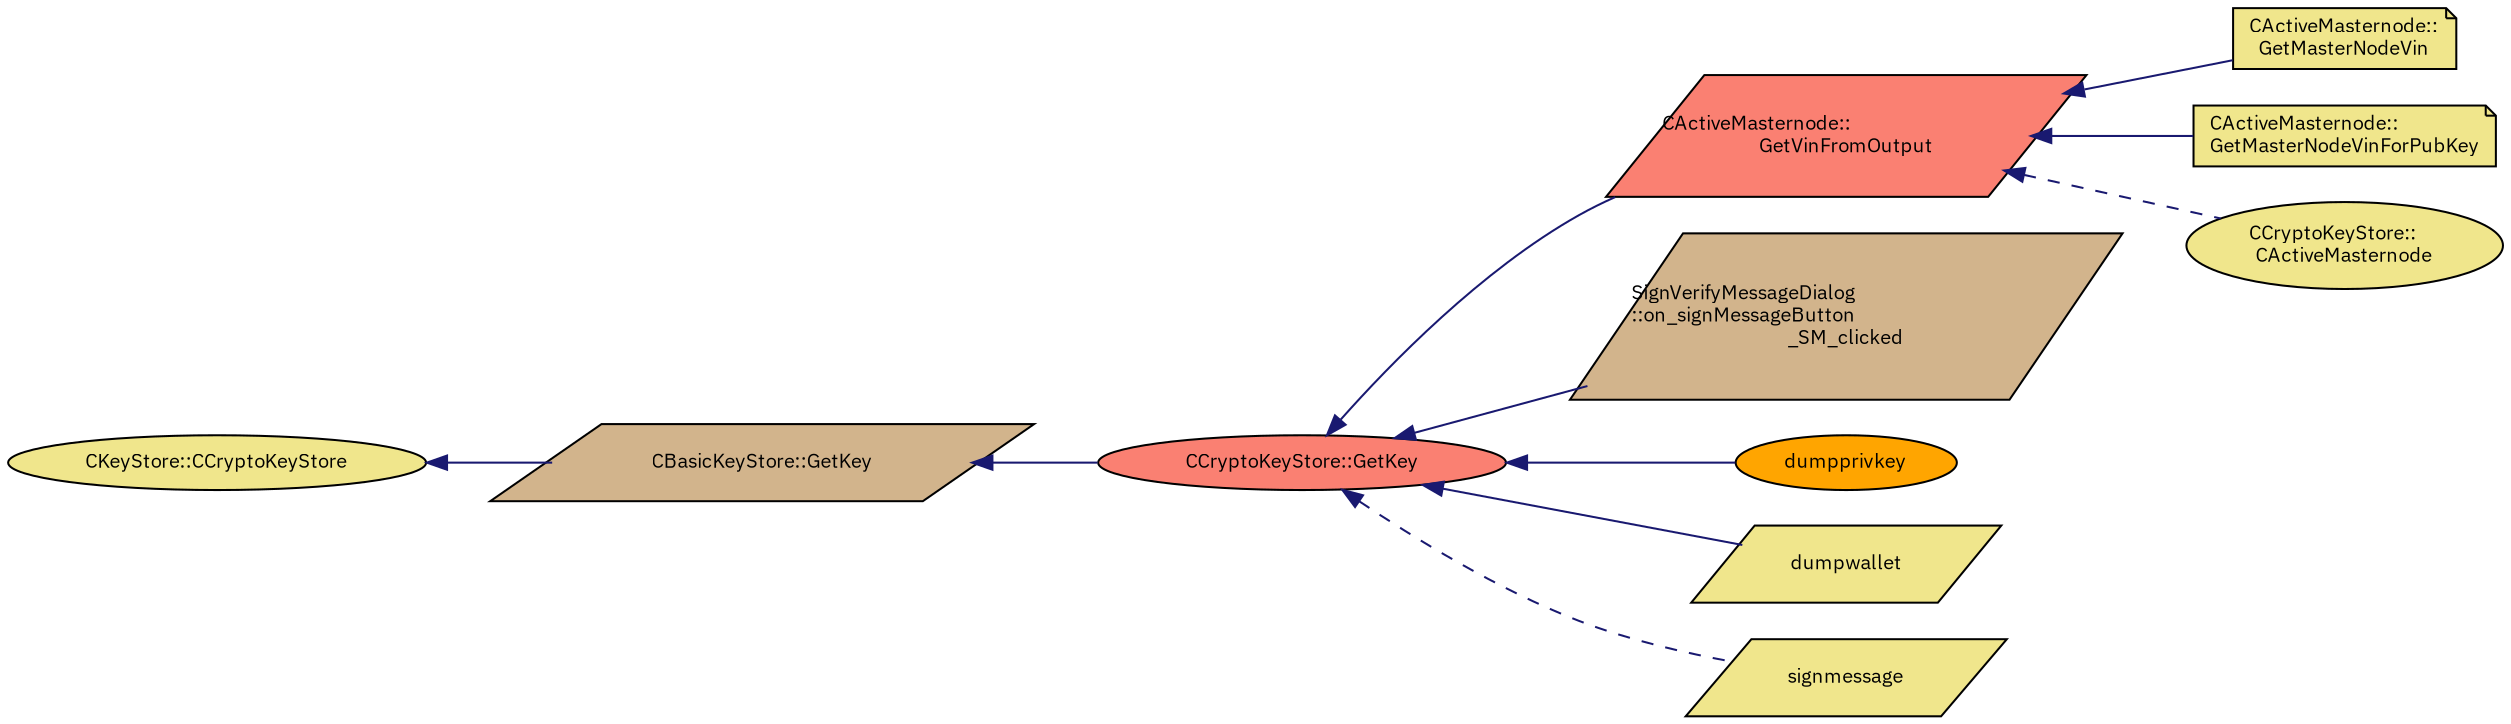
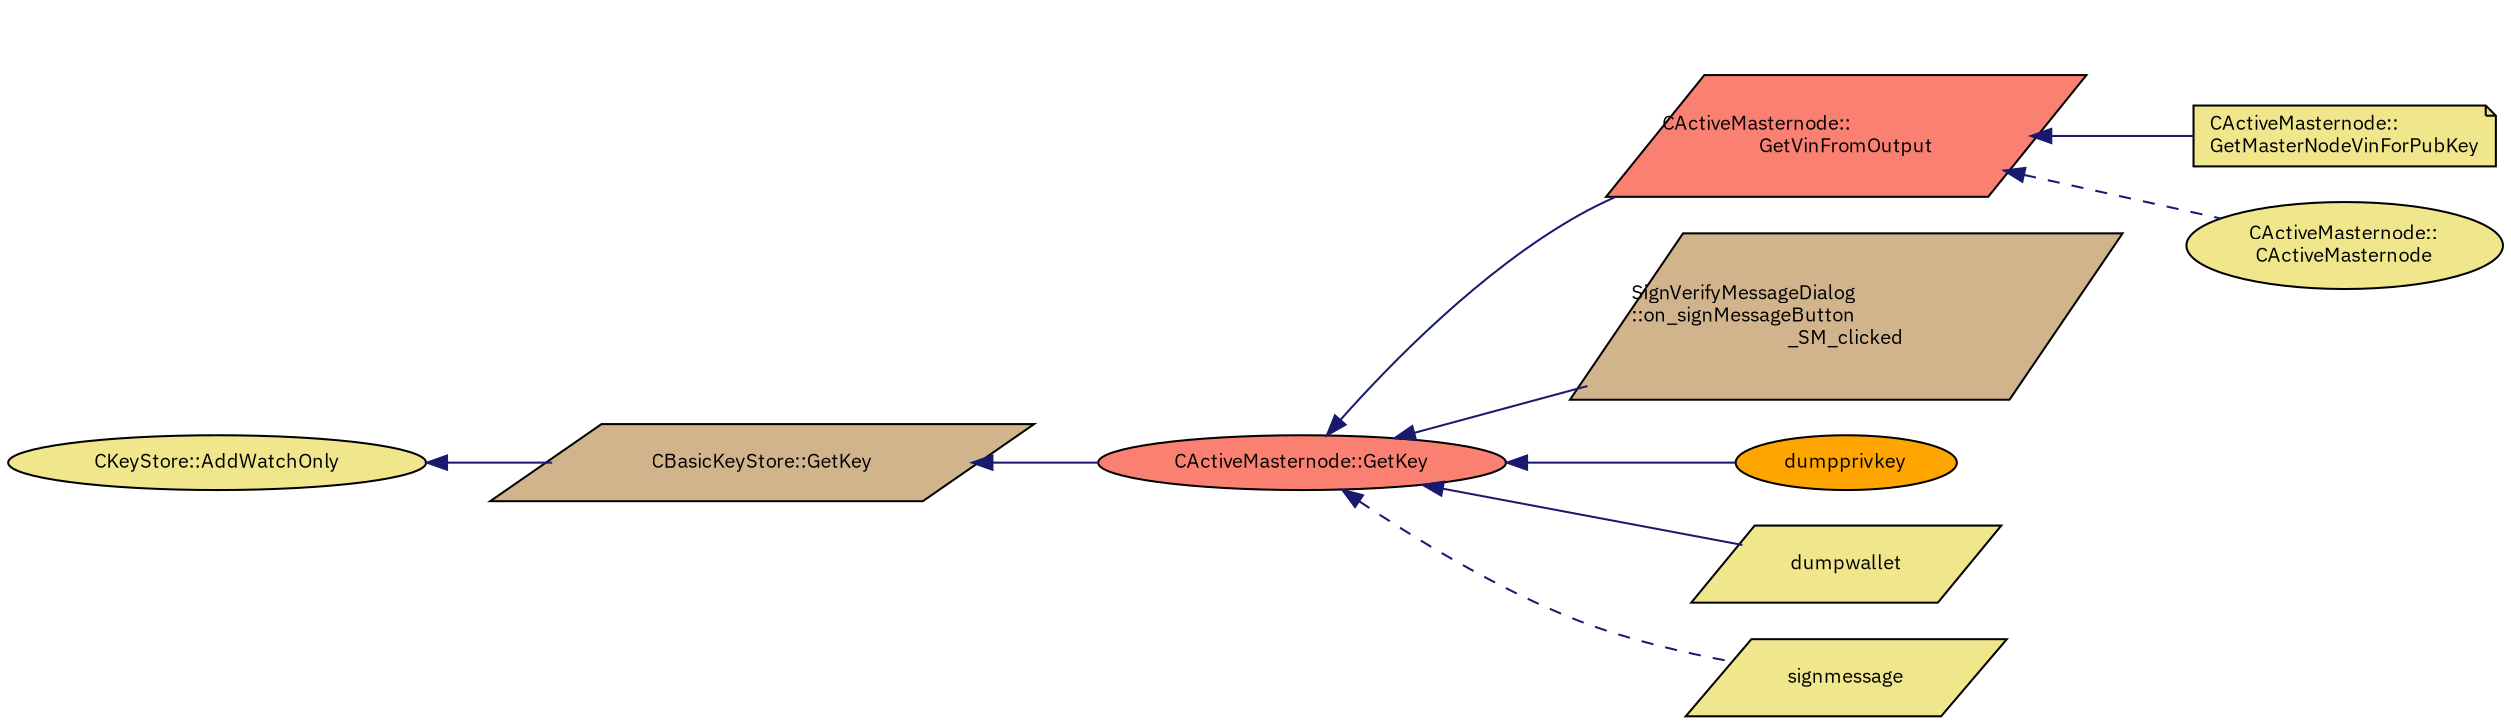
node "CActiveMasternode:: GetMasterNodeVin": removed
node "CCryptoKeyStore:: CActiveMasternode": label "CCryptoKeyStore:: CActiveMasternode" -> "CActiveMasternode:: CActiveMasternode"
node "CKeyStore::CCryptoKeyStore": label "CKeyStore::CCryptoKeyStore" -> "CKeyStore::AddWatchOnly"
node "CCryptoKeyStore::GetKey": label "CCryptoKeyStore::GetKey" -> "CActiveMasternode::GetKey"
